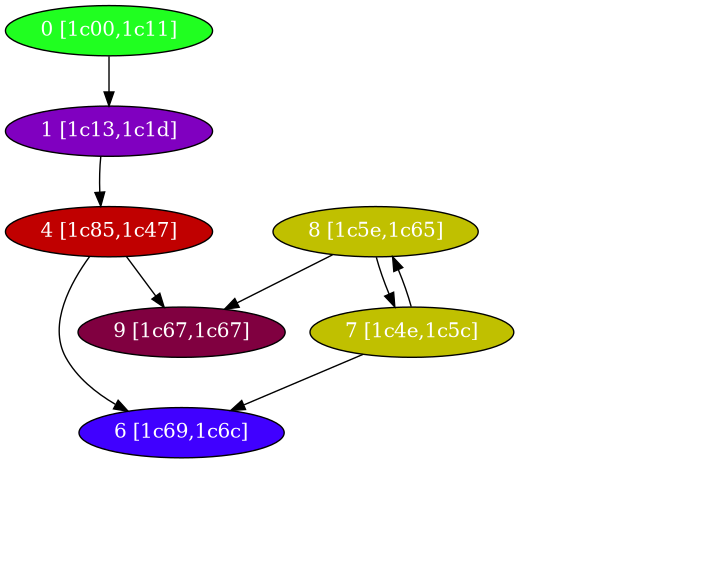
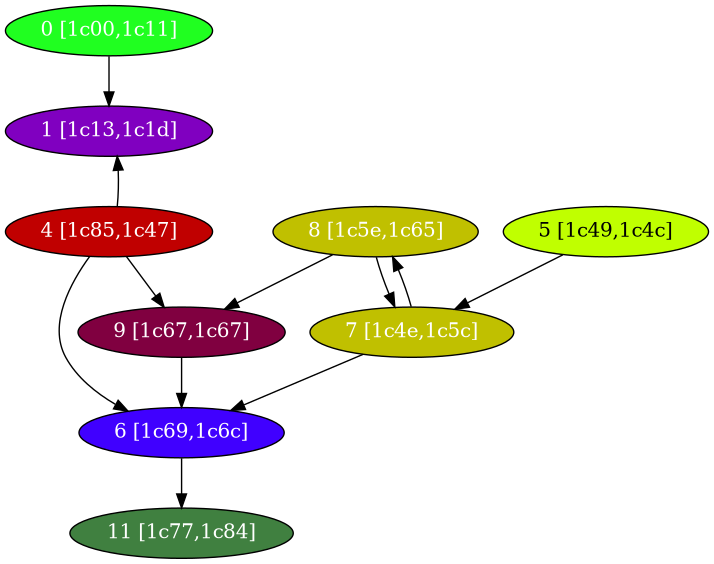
edge "1 [1c13,1c1d]" -> "4 [1c85,1c47]": reversed
node "5 [1c49,1c4c]": added
edge "9 [1c67,1c67]" -> "6 [1c69,1c6c]": added
node "11 [1c77,1c84]": added
